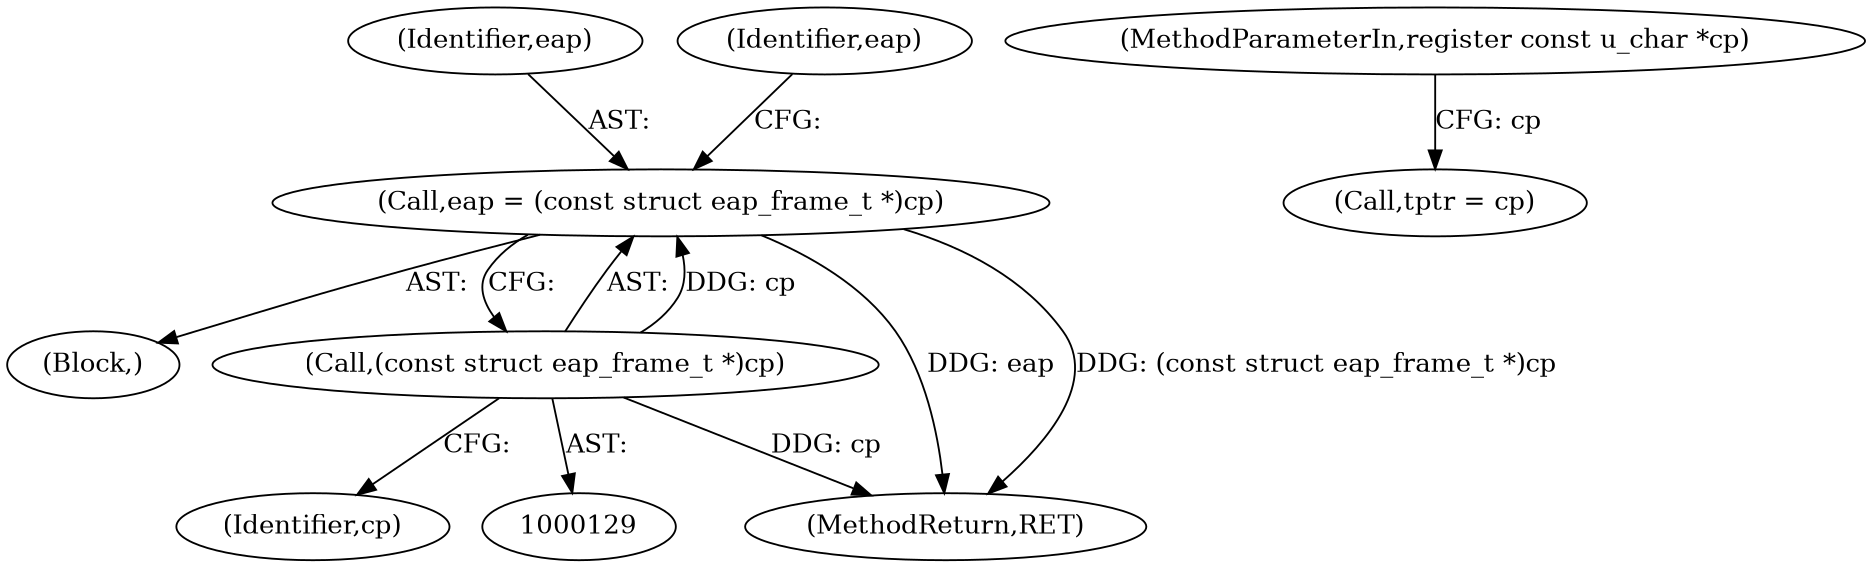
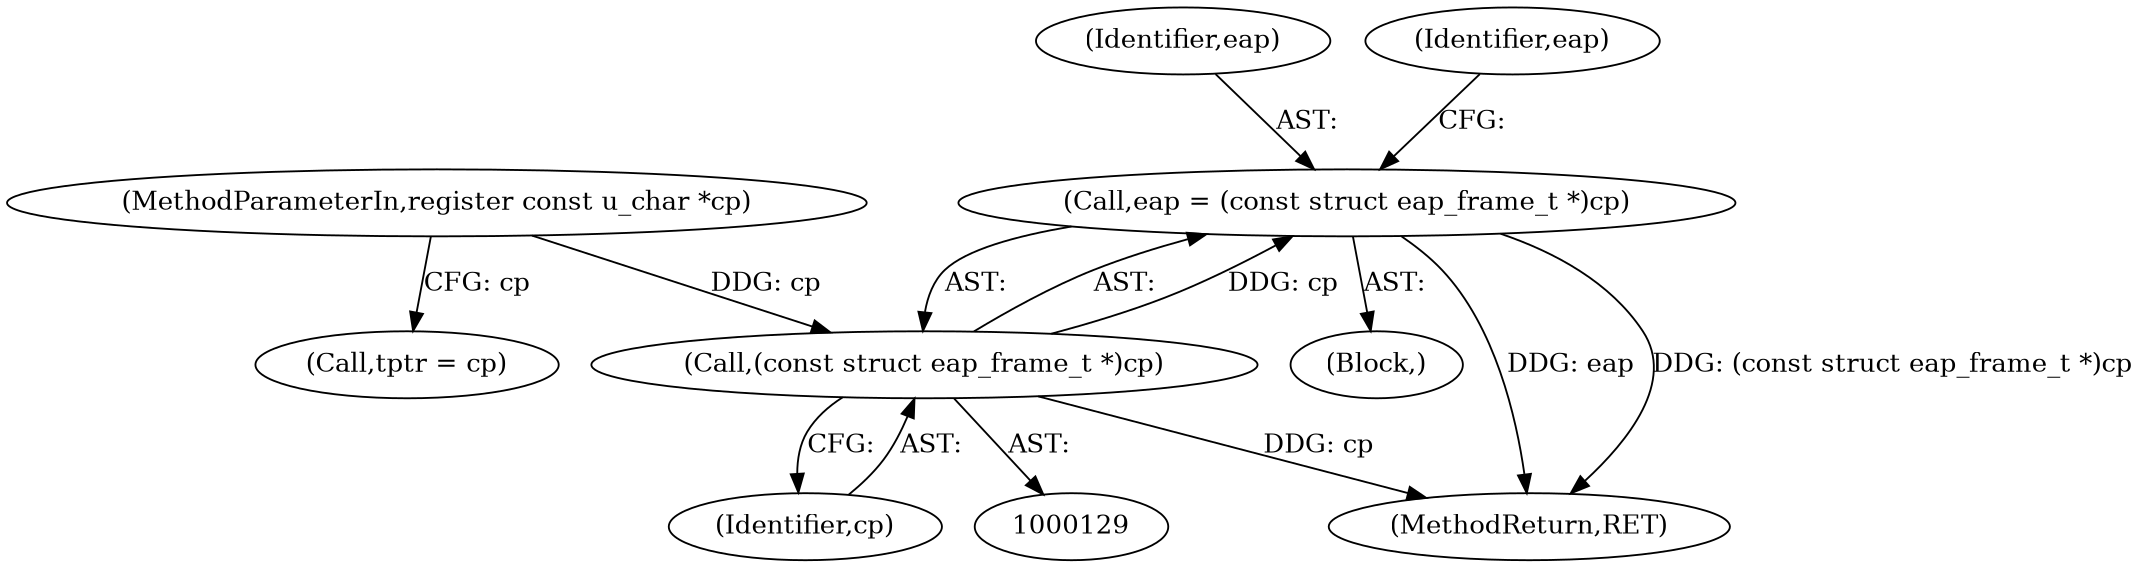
edge "(MethodParameterIn,register const u_char *cp)" -> "(Call,(const struct eap_frame_t *)cp)": added, label "DDG: cp"
edge "(Call,eap = (const struct eap_frame_t *)cp)" -> "(Call,(const struct eap_frame_t *)cp)": label "CFG: " -> "AST: "
edge "(Identifier,cp)" -> "(Call,(const struct eap_frame_t *)cp)": added, label "AST:"
